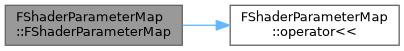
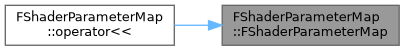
edge "FShaderParameterMap ::FShaderParameterMap" -> "FShaderParameterMap ::operator<<": reversed
